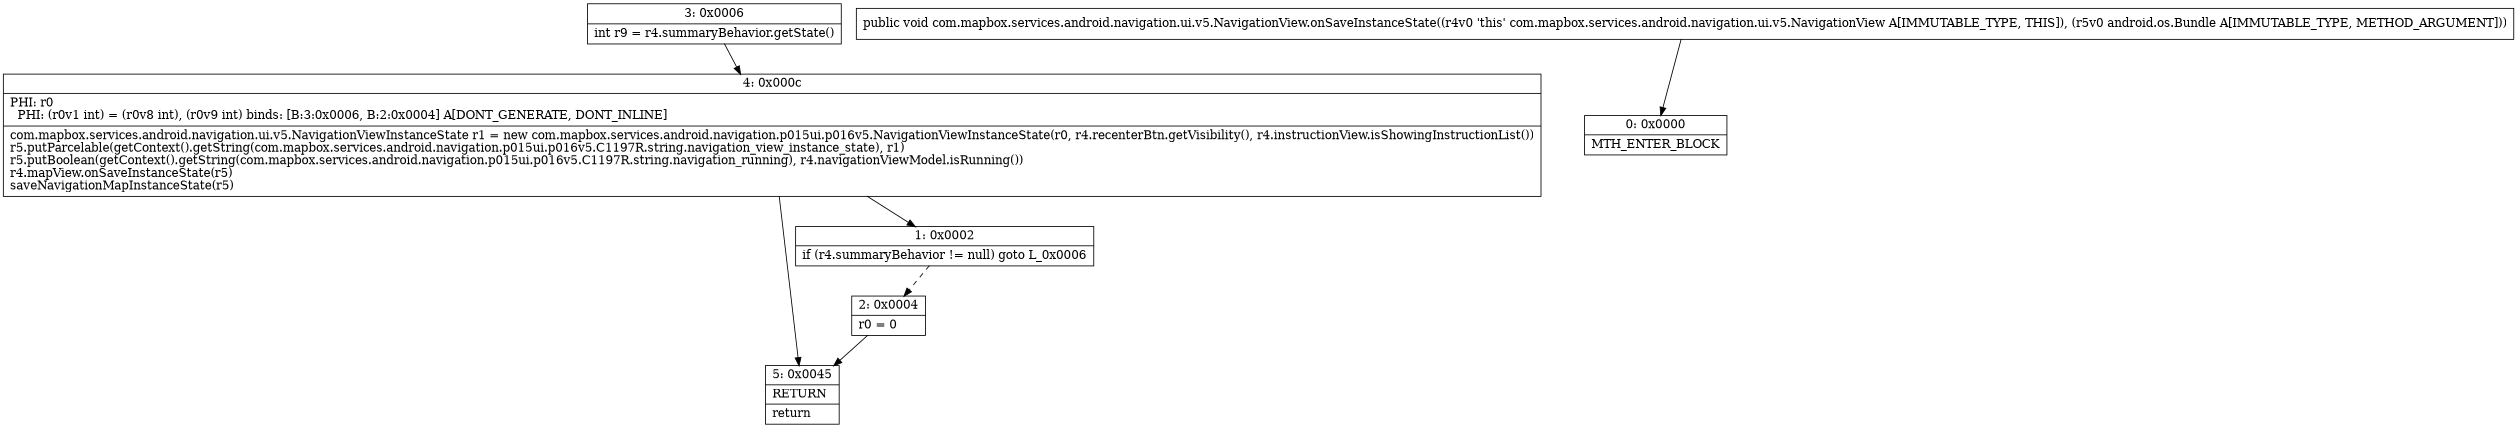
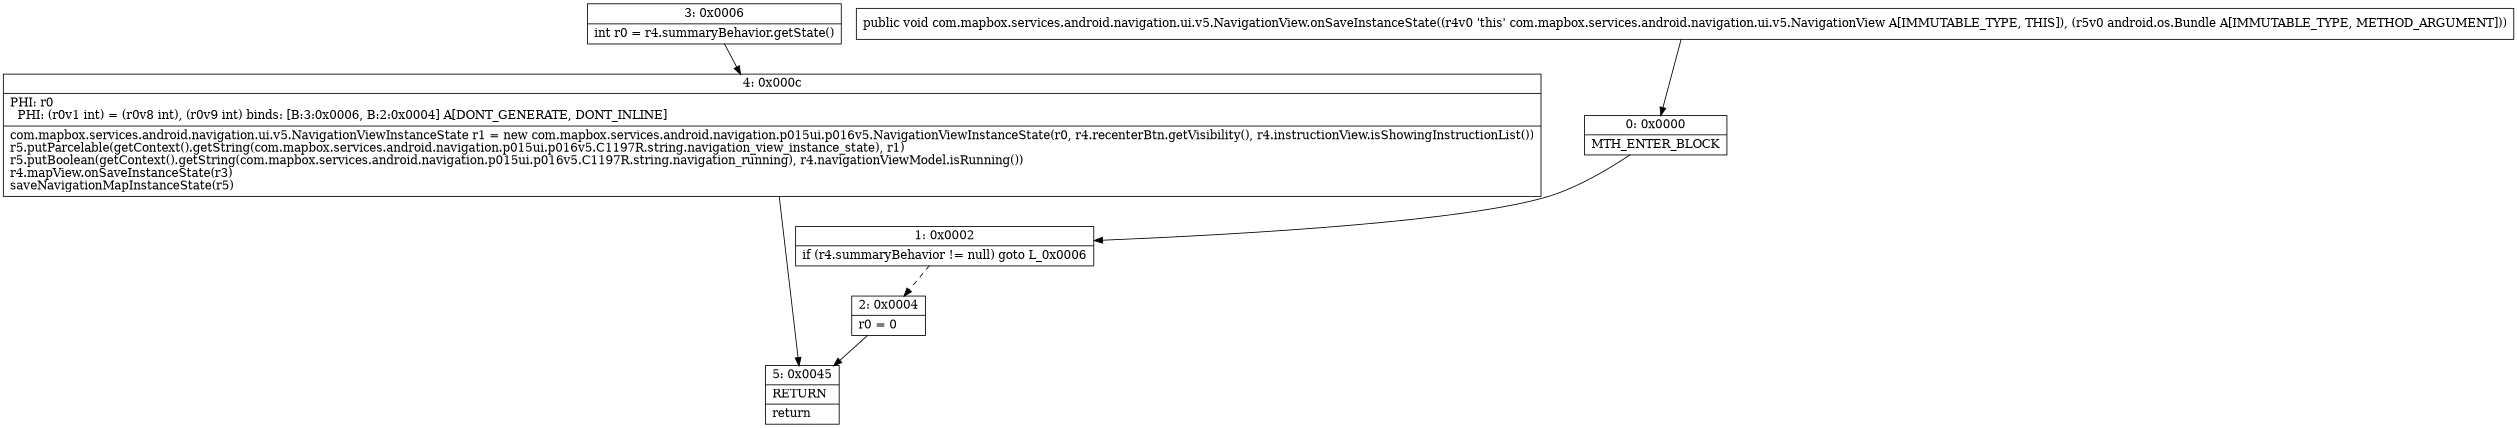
node "3: 0x0006": text "int r9 = r4.summaryBehavior.getState()" -> "int r0 = r4.summaryBehavior.getState()"
node "4: 0x000c": text "r4.mapView.onSaveInstanceState(r5)" -> "r4.mapView.onSaveInstanceState(r3)"
edge "4: 0x000c" -> "1: 0x0002": now "0: 0x0000" -> "1: 0x0002"
